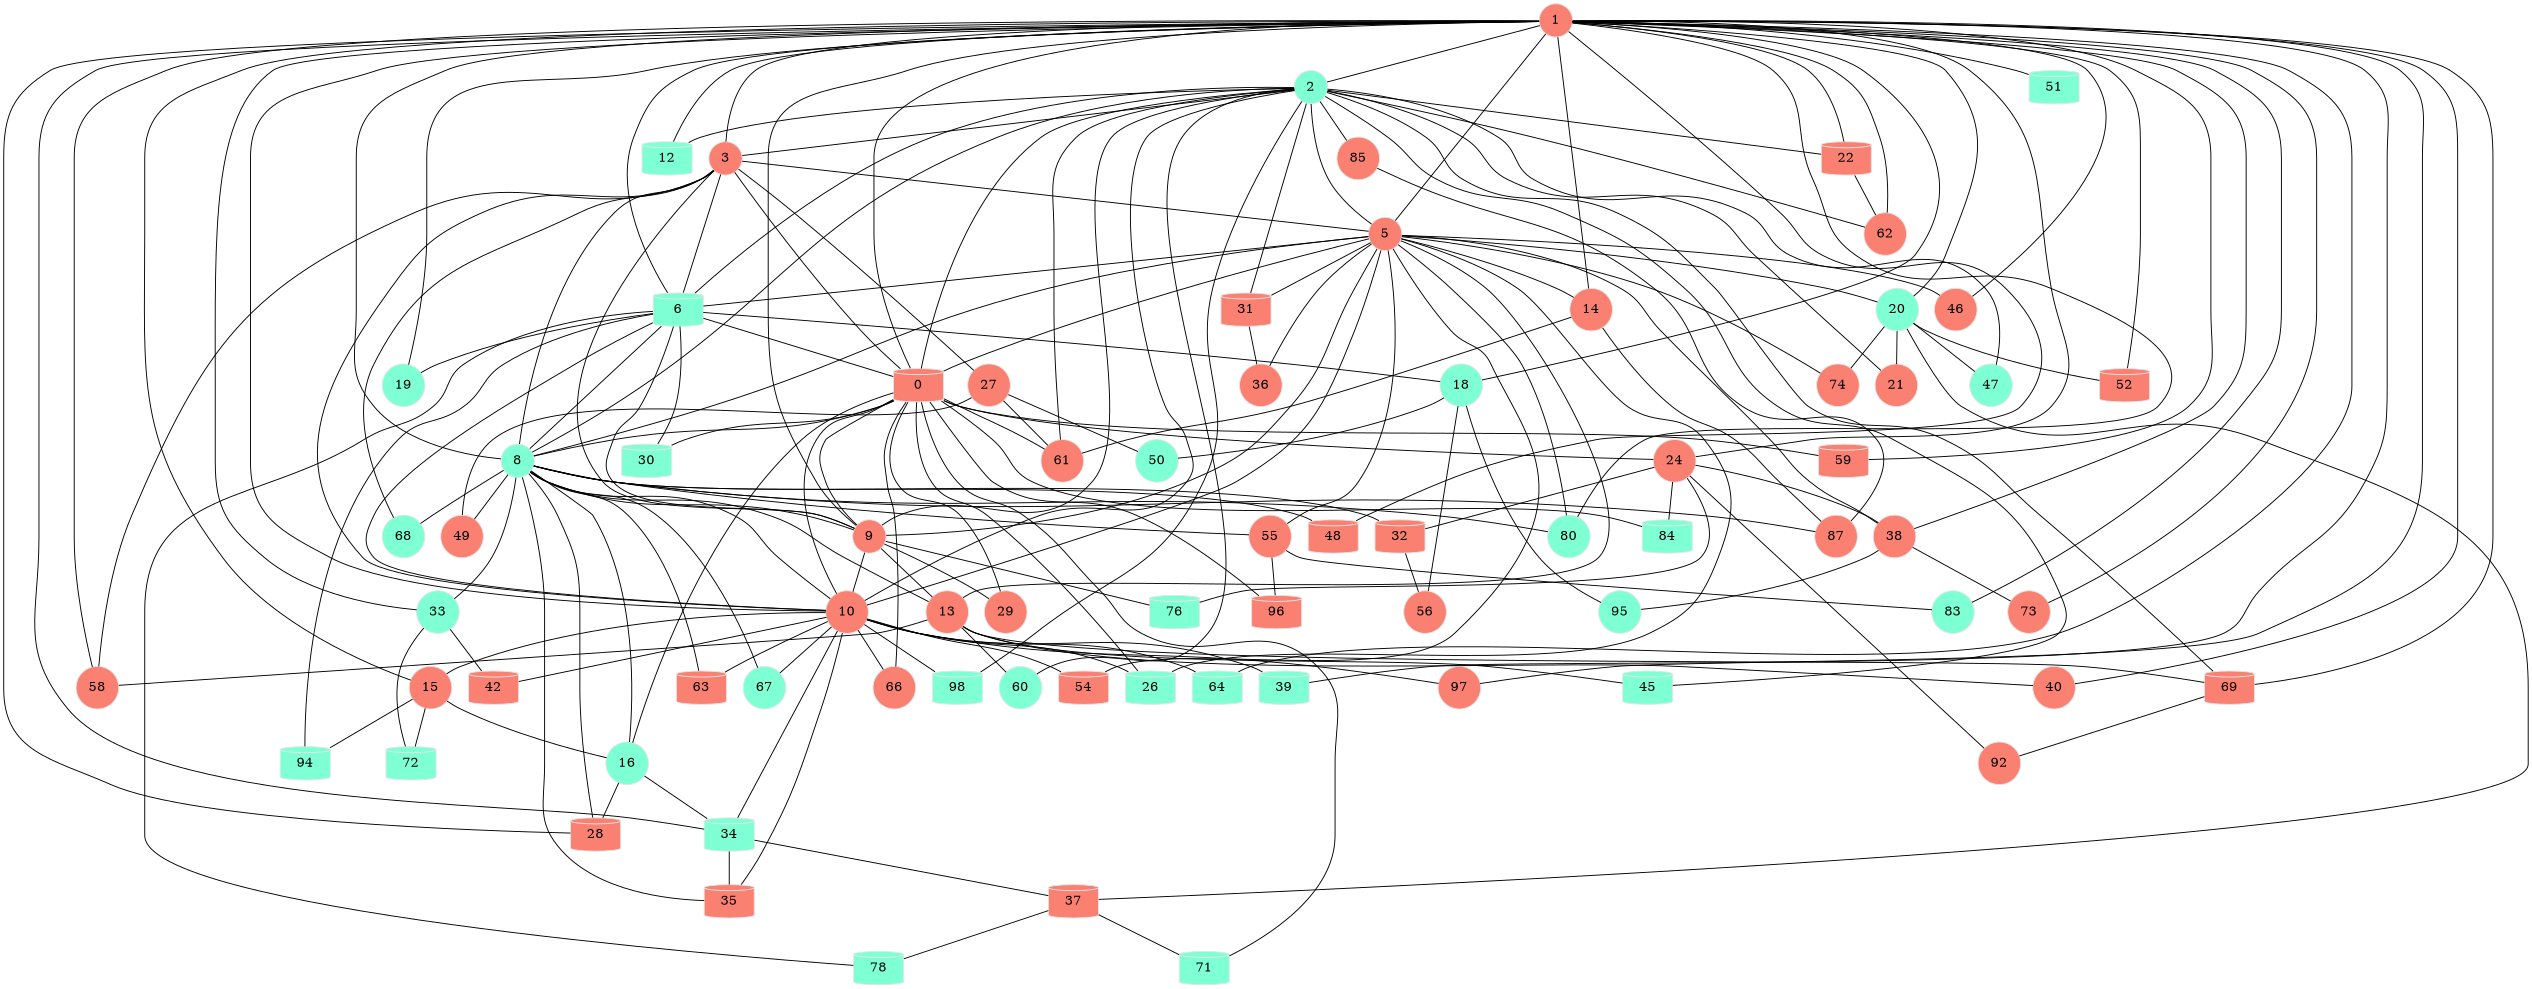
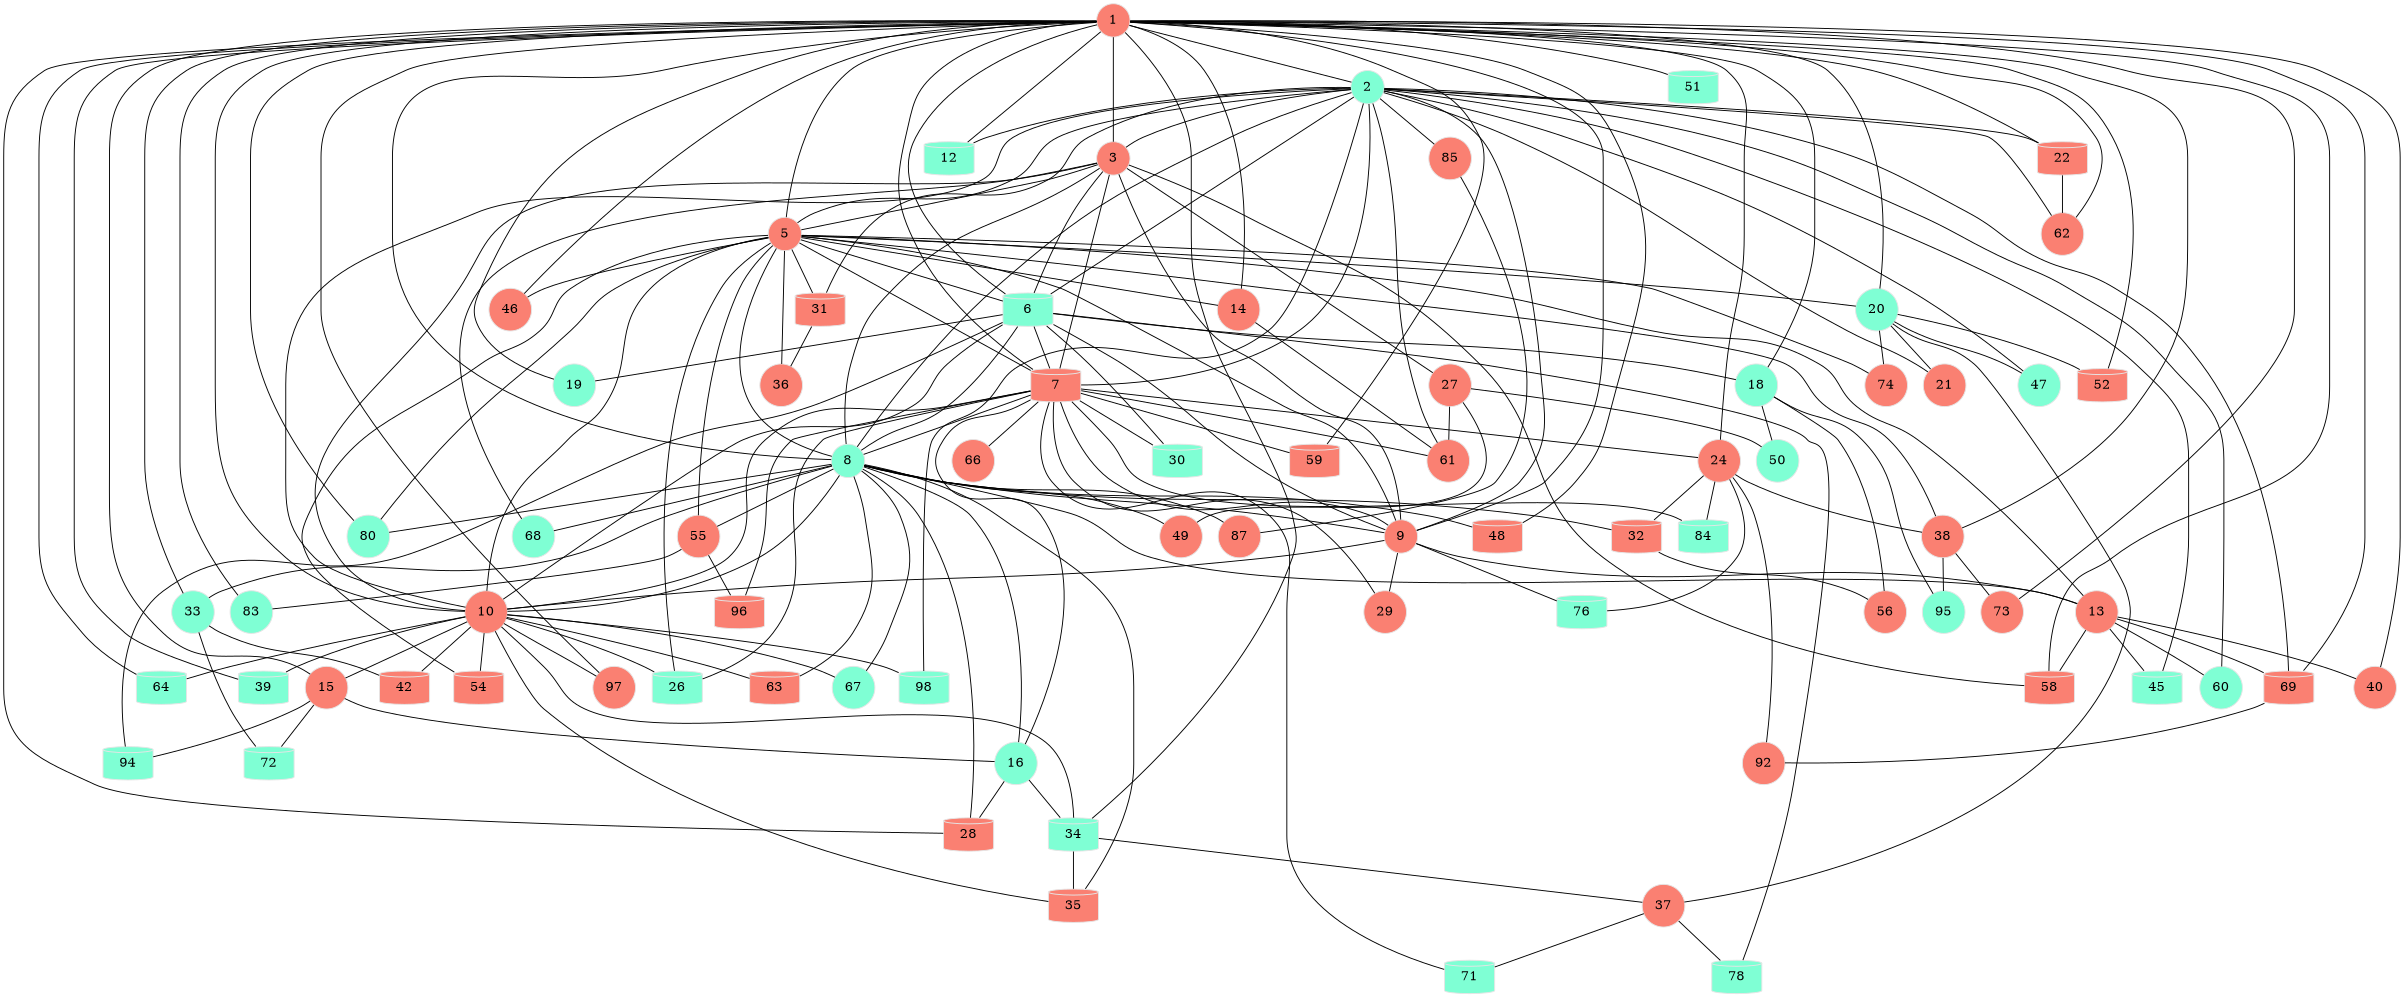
node "0": label "0" -> "7"
edge "14" -- "87": removed
edge "10" -- "66": removed
node "58": shape circle -> cylinder
node "37": shape cylinder -> circle
